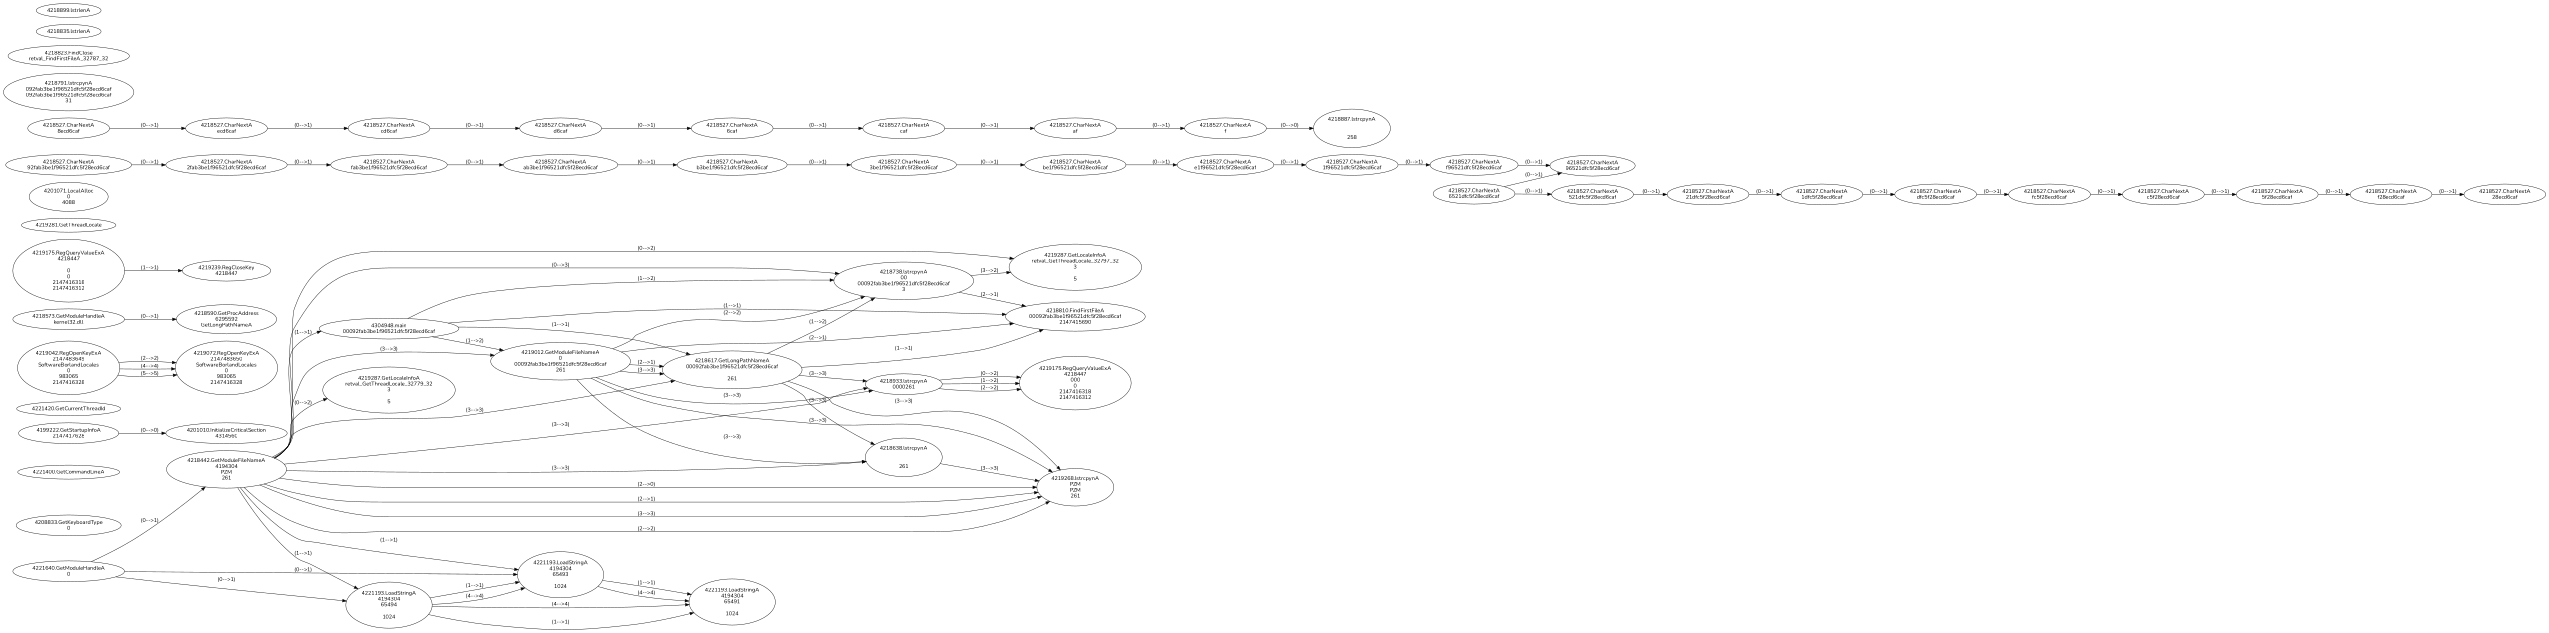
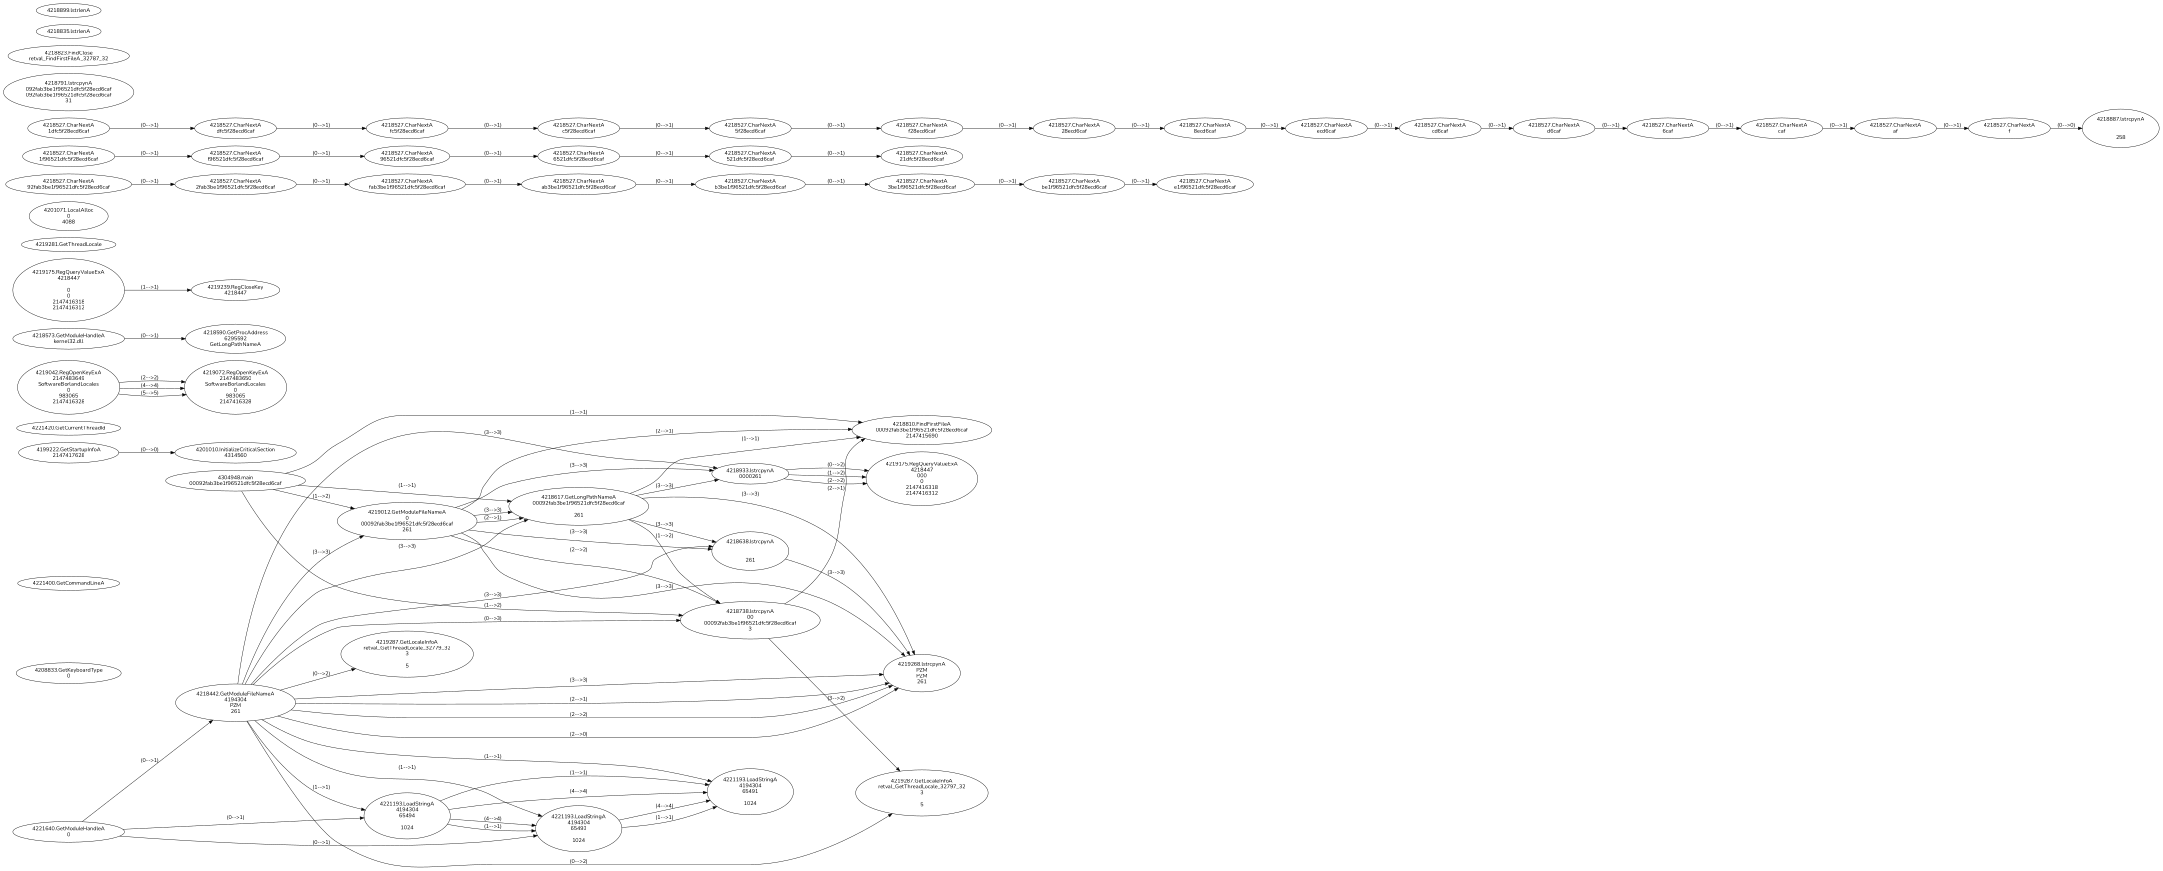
edge "4218527.CharNextA 28ecd6caf" -> "4218527.CharNextA 8ecd6caf": added, label "(0-->1)"
edge "4218527.CharNextA e1f96521dfc5f28ecd6caf" -> "4218527.CharNextA 1f96521dfc5f28ecd6caf": removed, label "(0-->1)"
edge "4218527.CharNextA 6521dfc5f28ecd6caf" -> "4218527.CharNextA 96521dfc5f28ecd6caf": reversed
edge "4218527.CharNextA 21dfc5f28ecd6caf" -> "4218527.CharNextA 1dfc5f28ecd6caf": removed, label "(0-->1)"
edge "4218442.GetModuleFileNameA 4194304 PZM 261" -> "4304948.main 00092fab3be1f96521dfc5f28ecd6caf": now "4218442.GetModuleFileNameA 4194304 PZM 261" -> "4221193.LoadStringA 4194304 65491 1024"
